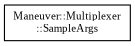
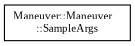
node "Maneuver::Multiplexer ::SampleArgs": label "Maneuver::Multiplexer ::SampleArgs" -> "Maneuver::Maneuver ::SampleArgs"
